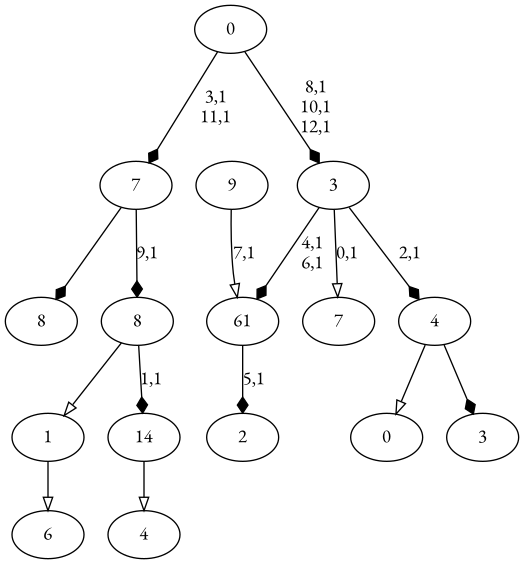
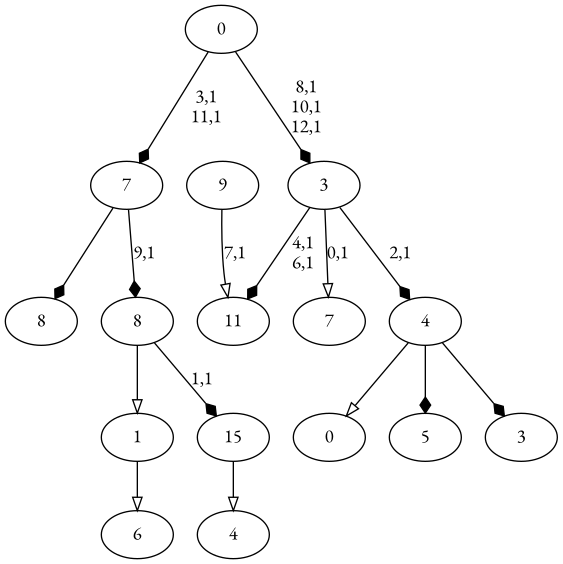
node "61": label "61" -> "11"
node "14": label "14" -> "15"
node "2": removed
node "5": added
